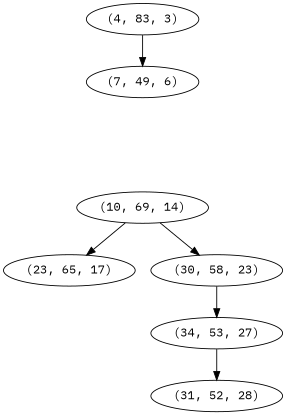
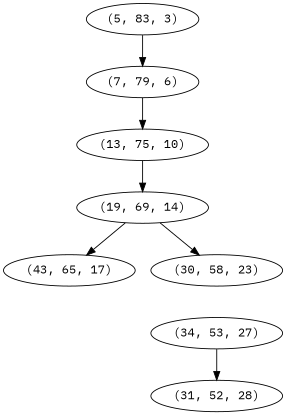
node "(4, 83, 3)": label "(4, 83, 3)" -> "(5, 83, 3)"
node "(7, 49, 6)": label "(7, 49, 6)" -> "(7, 79, 6)"
node "(13, 75, 10)": added
node "(10, 69, 14)": label "(10, 69, 14)" -> "(19, 69, 14)"
node "(23, 65, 17)": label "(23, 65, 17)" -> "(43, 65, 17)"
edge "(30, 58, 23)" -> "(34, 53, 27)": removed
